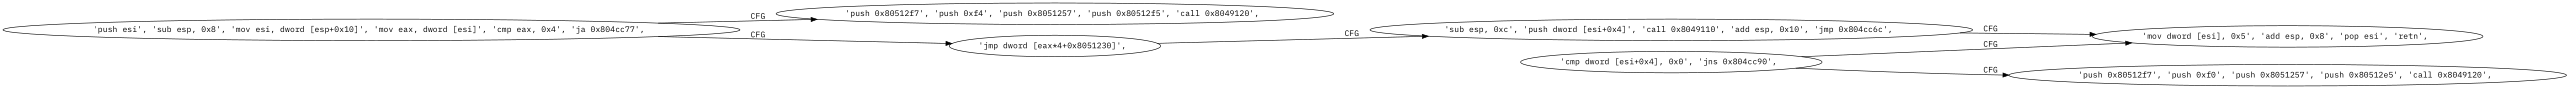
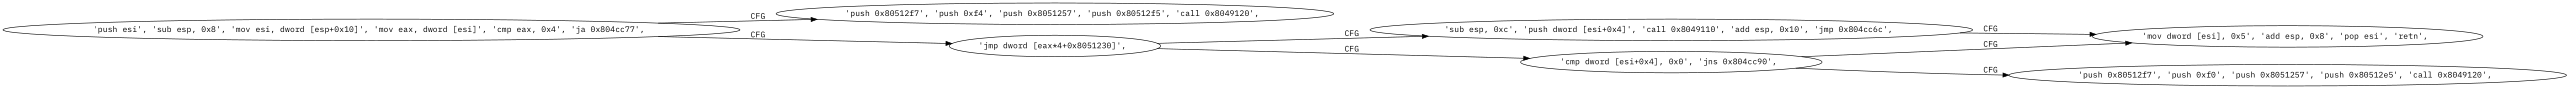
edge "'jmp dword [eax*4+0x8051230]'," -> "'cmp dword [esi+0x4], 0x0', 'jns 0x804cc90',": added, label "CFG"
